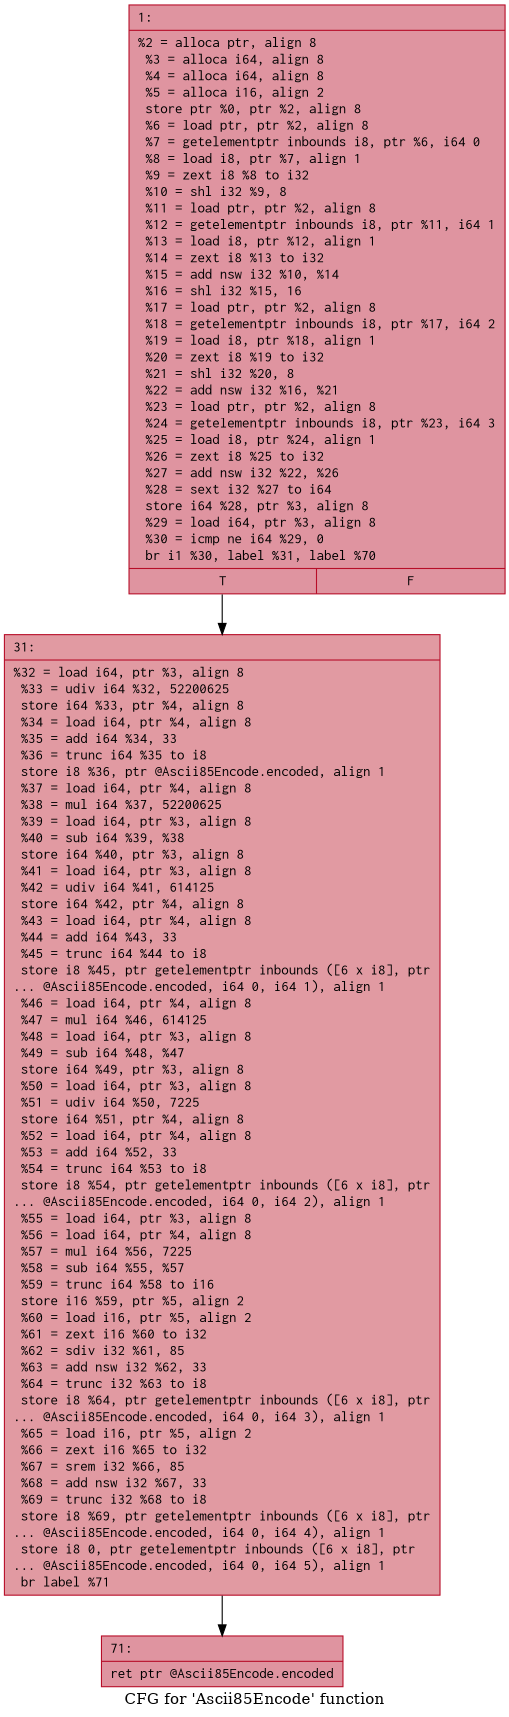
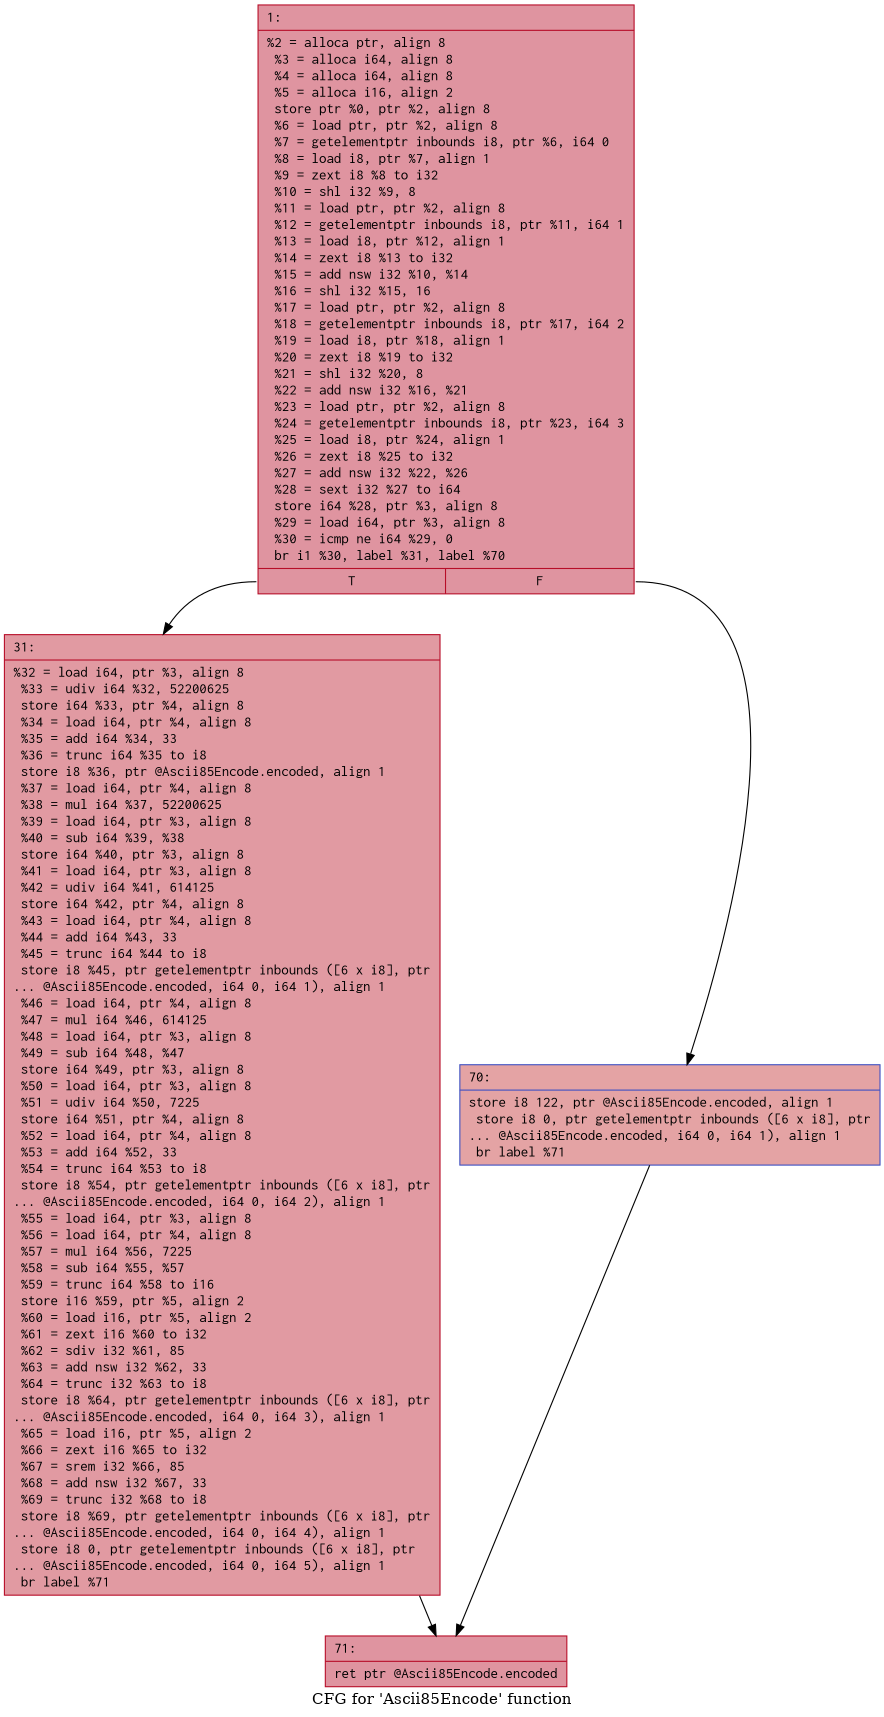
node "70:": added
